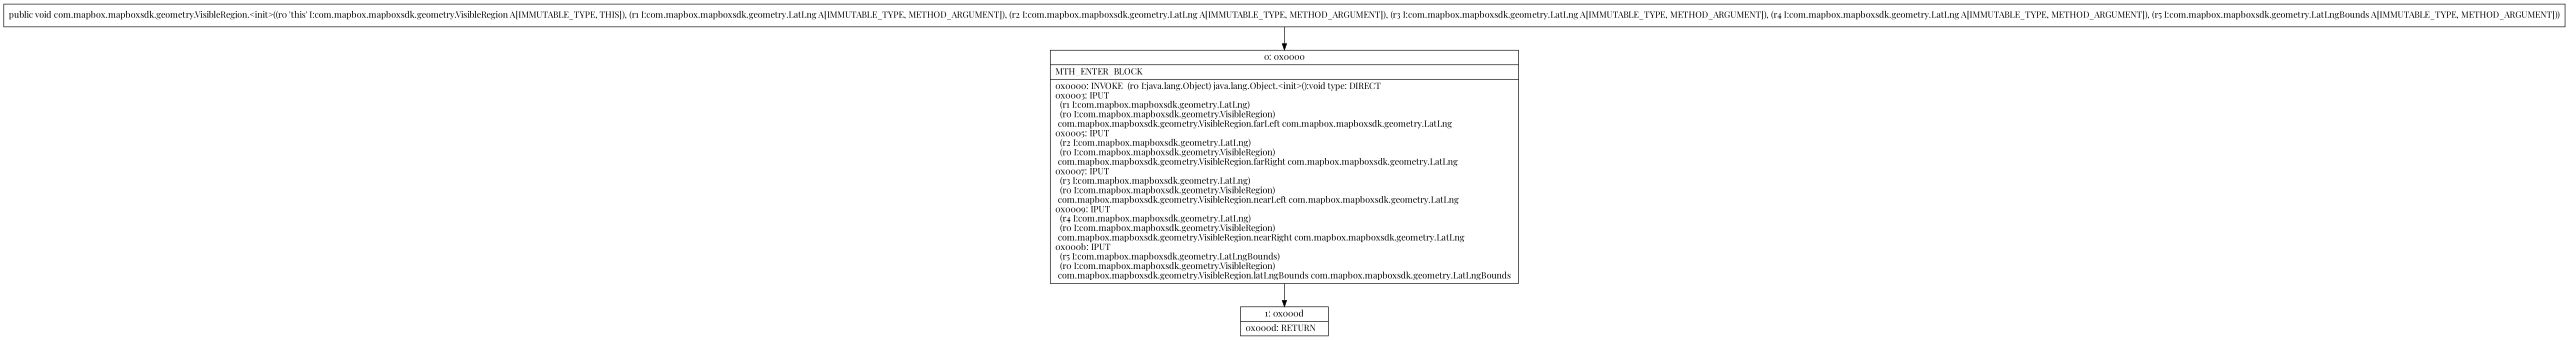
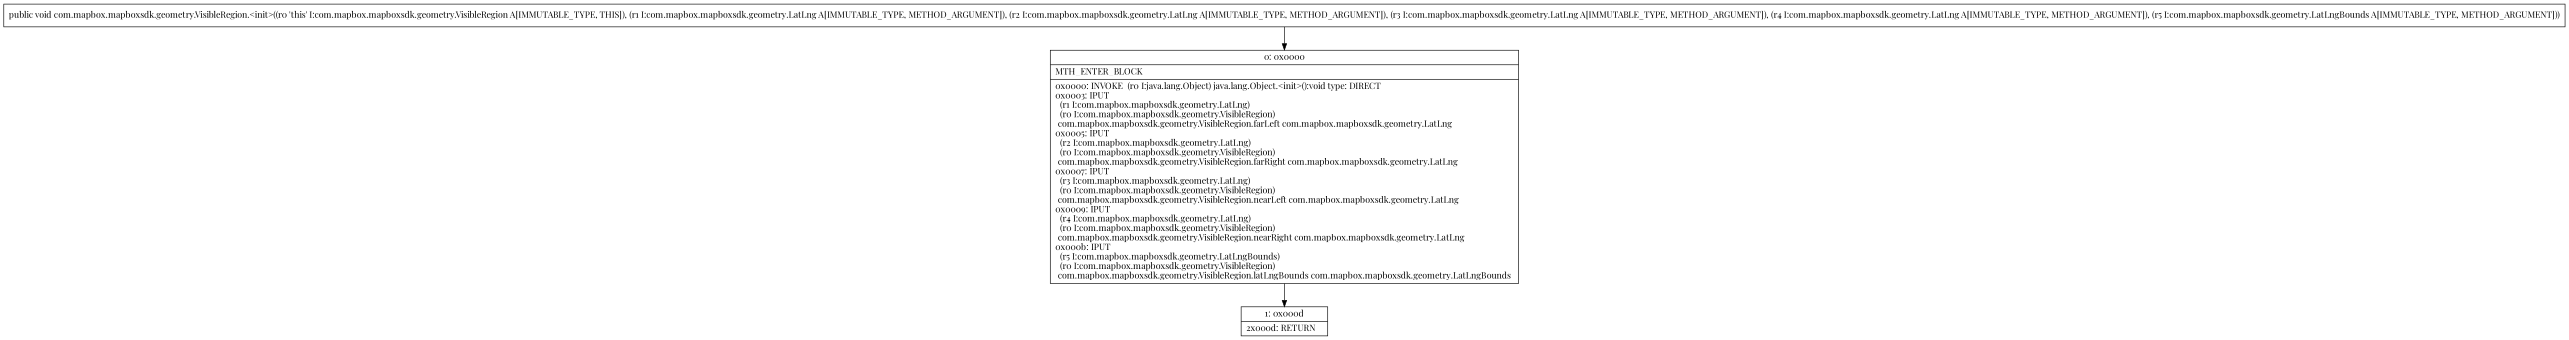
node "1: 0x000d": text "0x000d: RETURN" -> "2x000d: RETURN"
